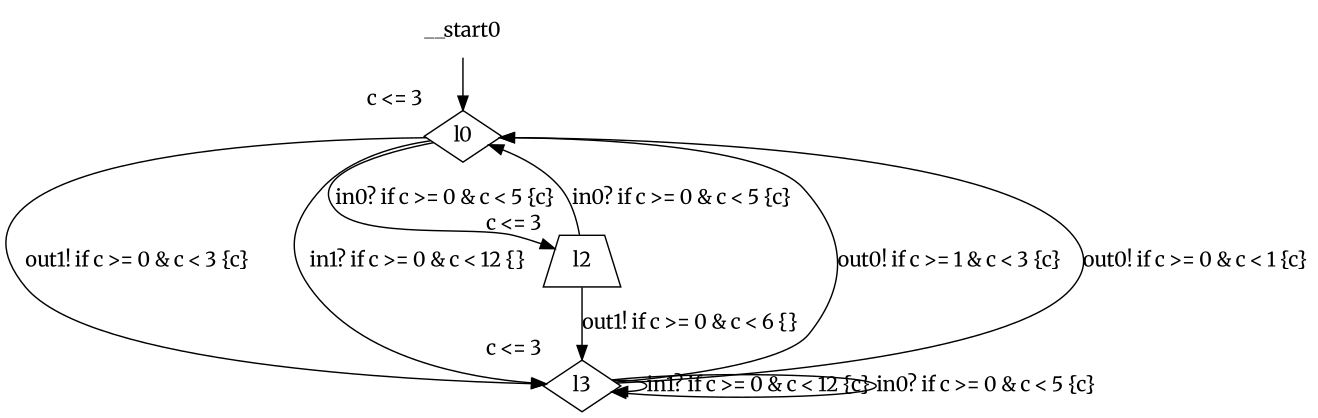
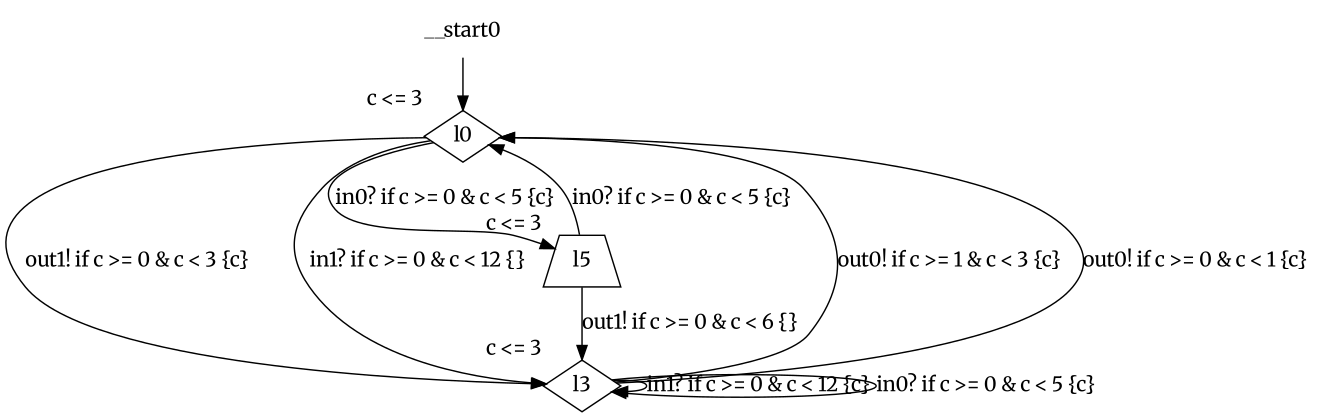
node "l2 c <= 3": label "l2 c <= 3" -> "l5 c <= 3"
